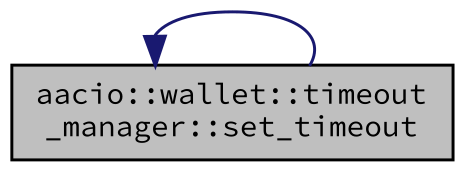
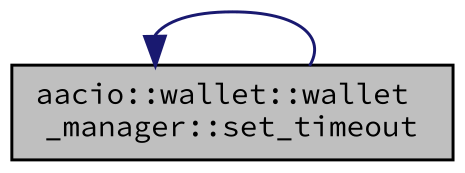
node "aacio::wallet::timeout _manager::set_timeout": label "aacio::wallet::timeout _manager::set_timeout" -> "aacio::wallet::wallet _manager::set_timeout"
